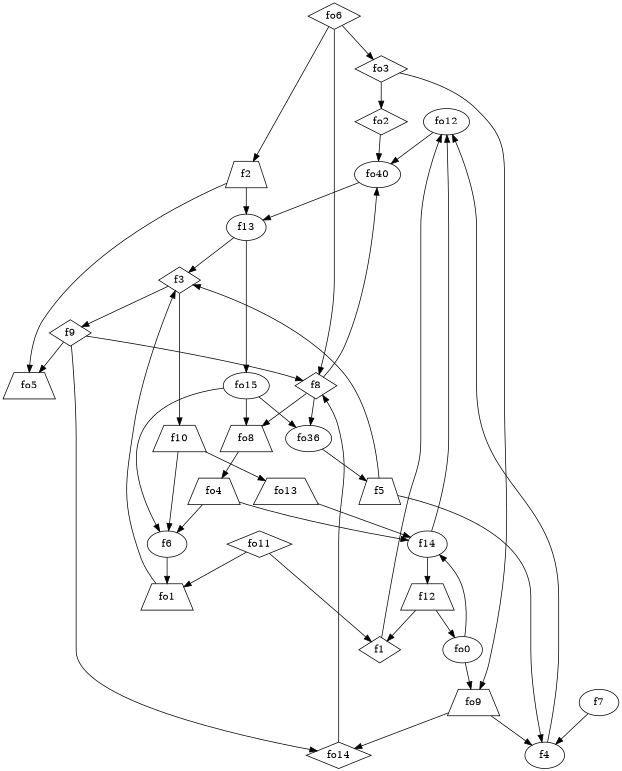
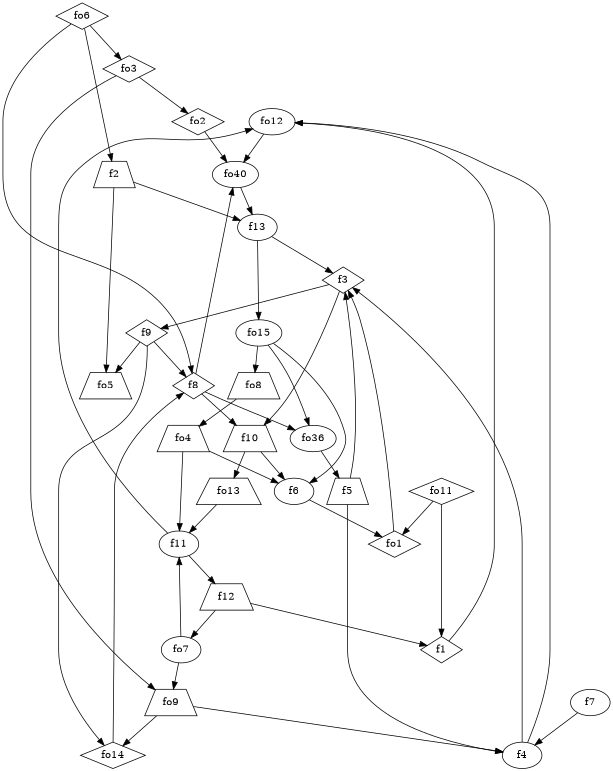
edge "f8" -> "fo8": now "f8" -> "f10"
edge "f4" -> "f3": added
node "f14": label "f14" -> "f11"
node "fo1": shape trapezium -> diamond
node "fo0": label "fo0" -> "fo7"
